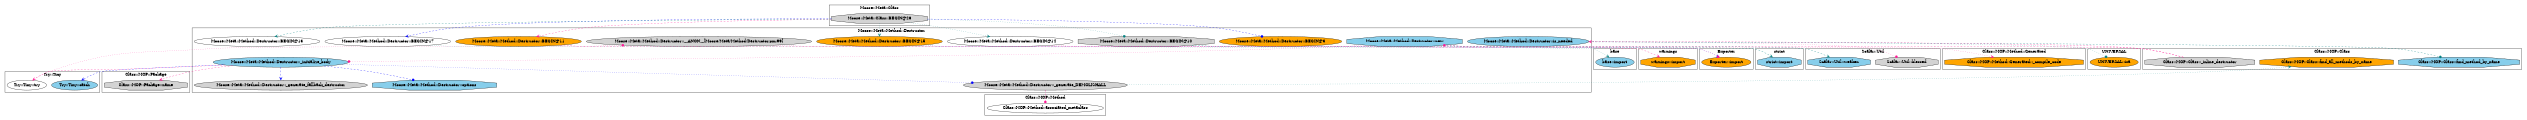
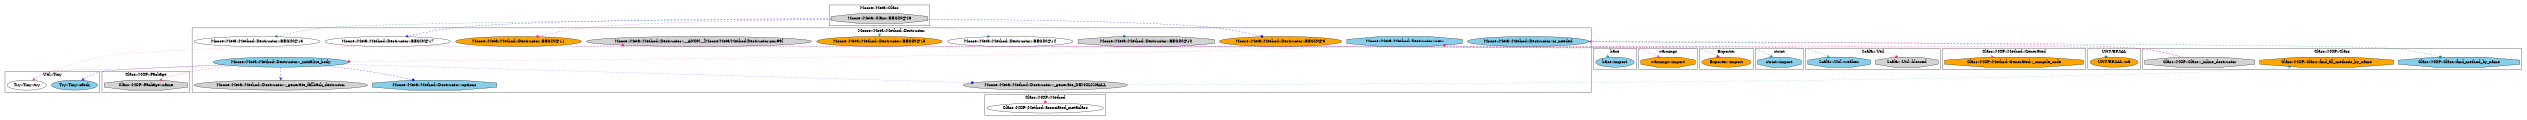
edge "Moose::Meta::Class::BEGIN@26" -> "Moose::Meta::Method::Destructor::BEGIN@11": arrowhead vee -> dot
cluster "Try::Tiny": label "Try::Tiny" -> "Util::Tiny"
